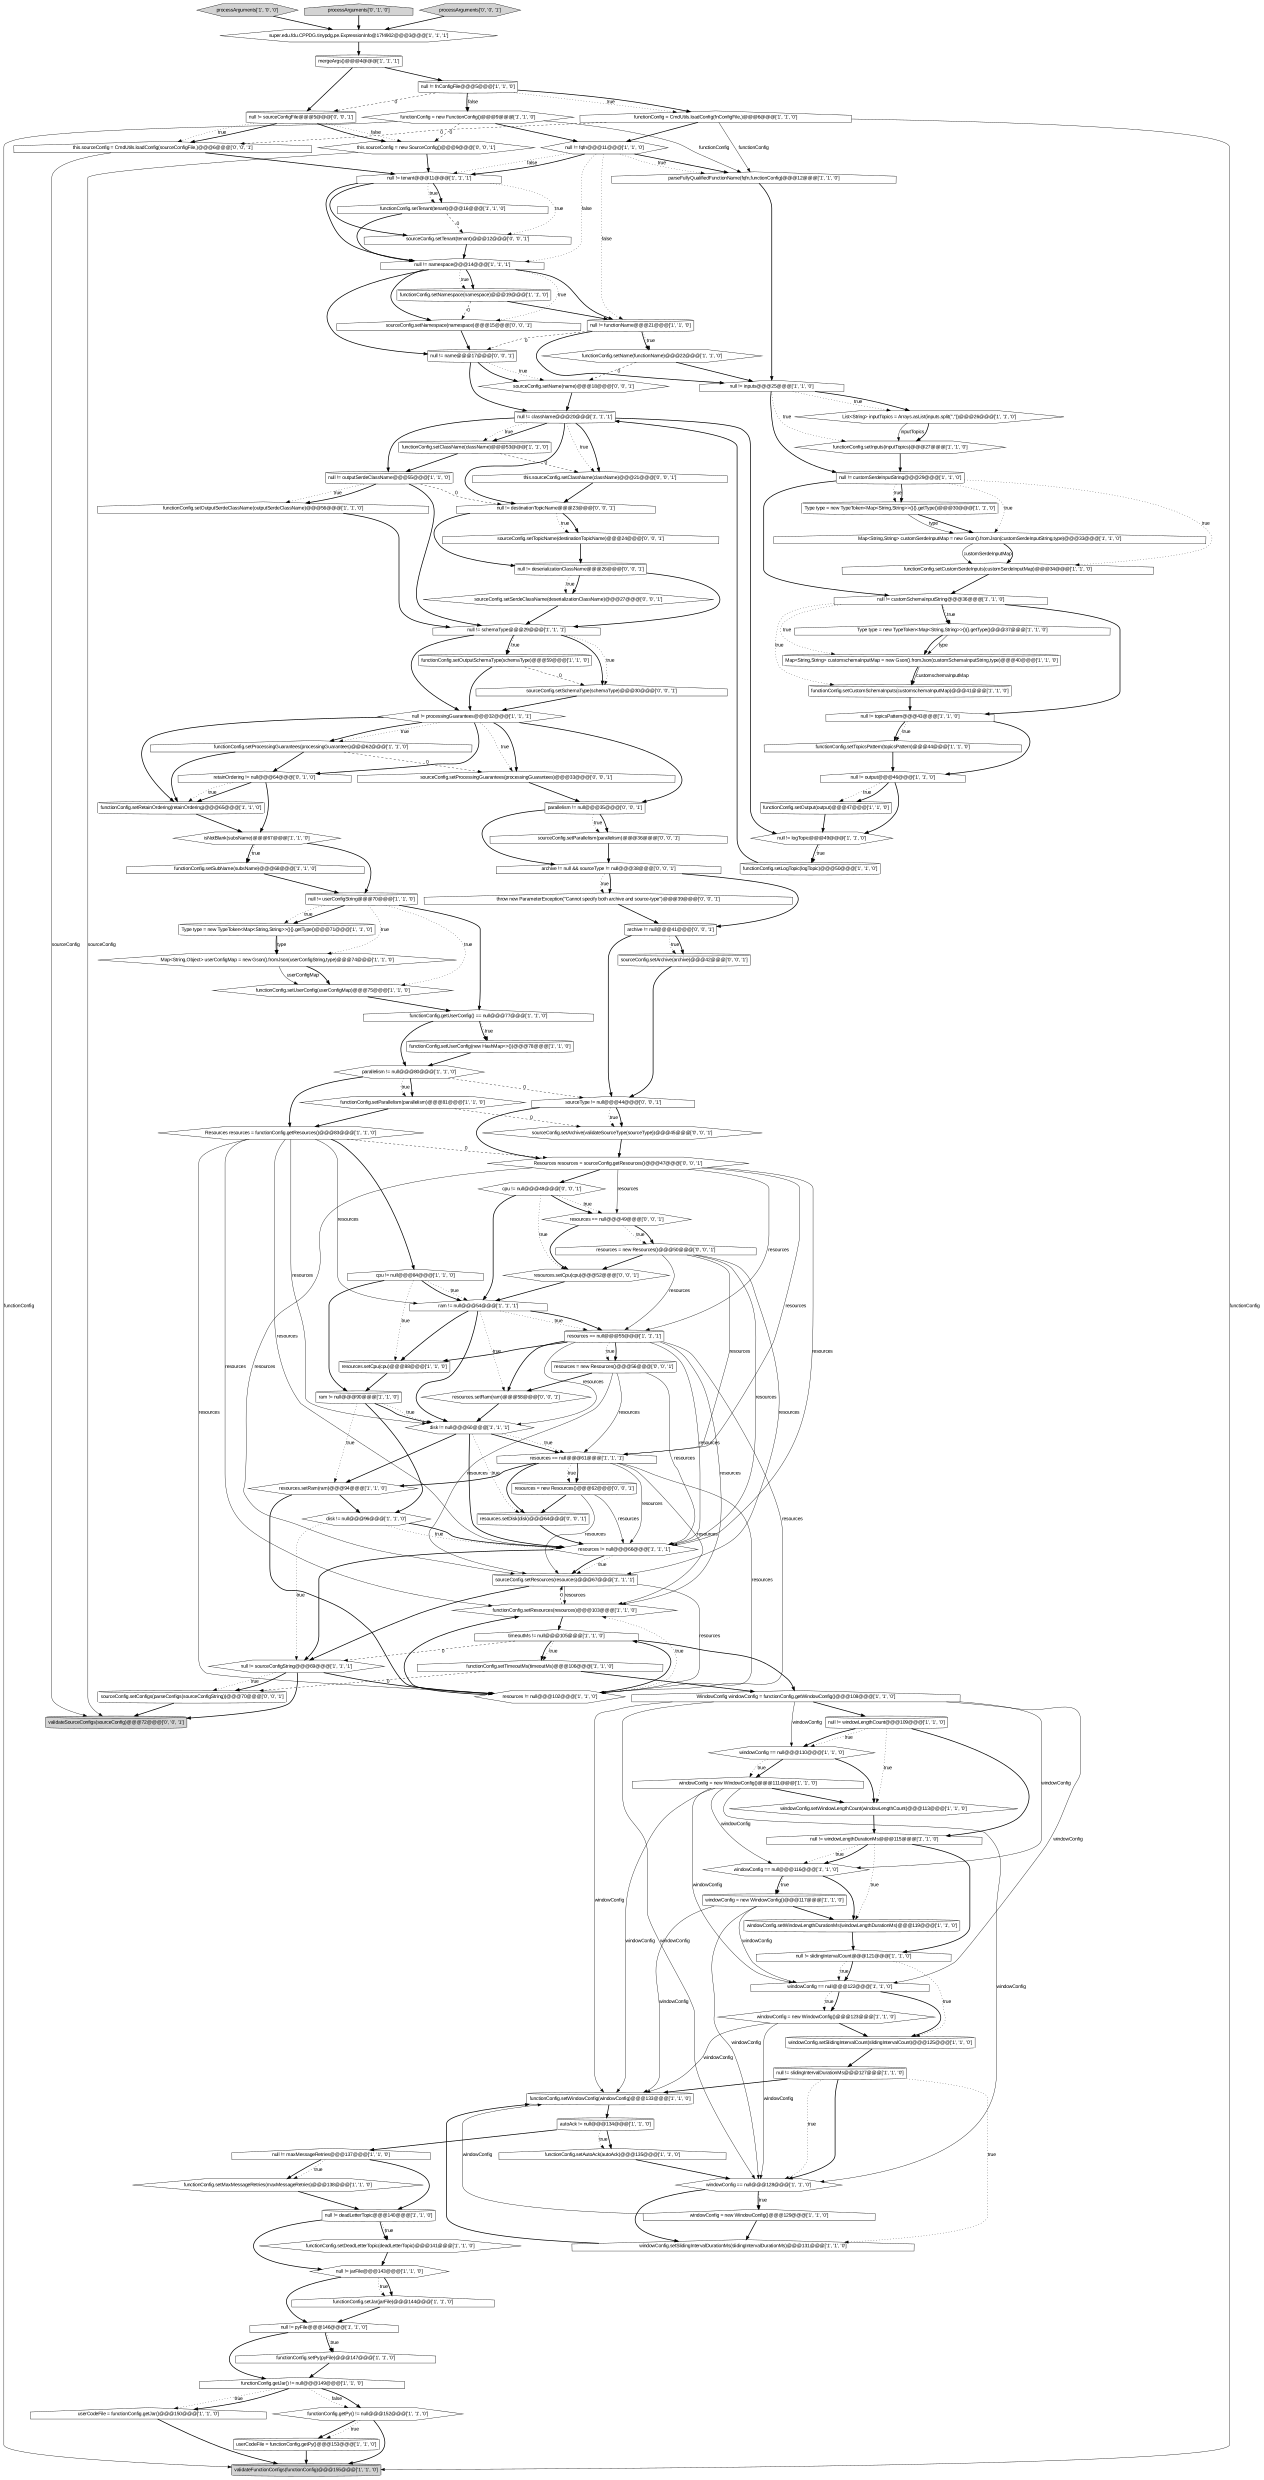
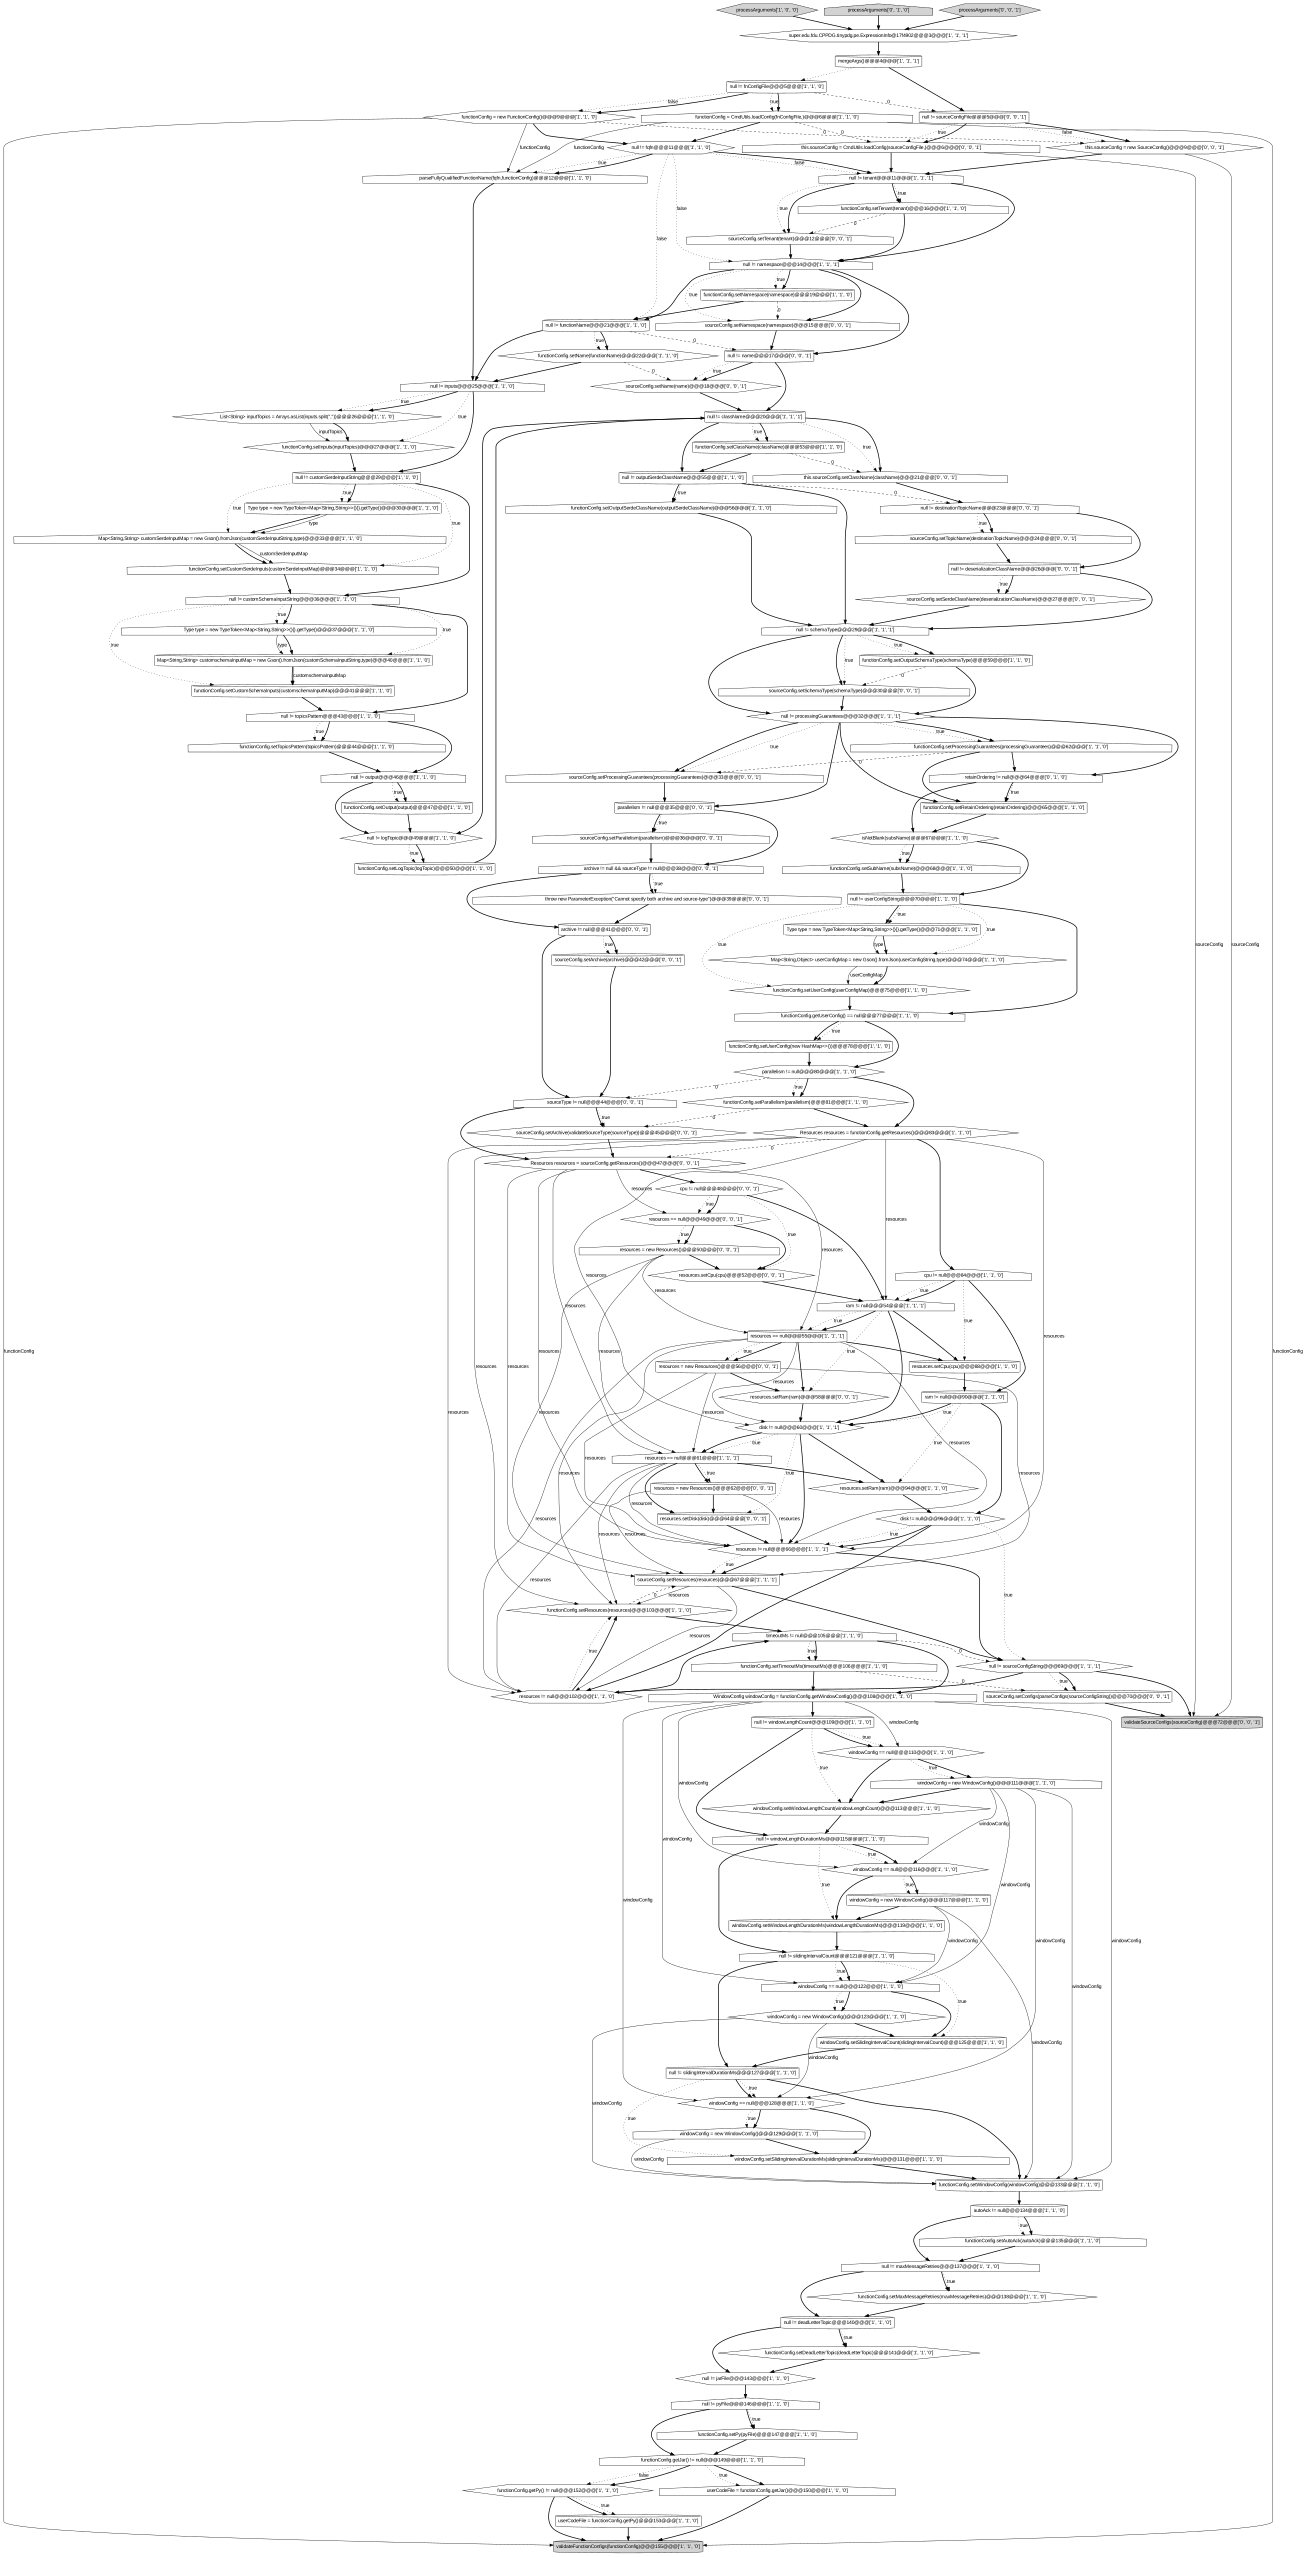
edge "mergeArgs()@@@4@@@['1', '1', '1']" -> "null != fnConfigFile@@@5@@@['1', '1', '0']": style bold -> dotted
edge "null != className@@@20@@@['1', '1', '1']" -> "null != destinationTopicName@@@23@@@['0', '0', '1']": removed
edge "resources = new Resources()@@@50@@@['0', '0', '1']" -> "resources != null@@@66@@@['1', '1', '1']": removed, label "resources"
edge "resources.setRam(ram)@@@94@@@['1', '1', '0']" -> "resources != null@@@102@@@['1', '1', '0']": now "disk != null@@@96@@@['1', '1', '0']" -> "resources != null@@@102@@@['1', '1', '0']"
edge "null != slidingIntervalCount@@@121@@@['1', '1', '0']" -> "null != slidingIntervalDurationMs@@@127@@@['1', '1', '0']": added
edge "windowConfig = new WindowConfig()@@@117@@@['1', '1', '0']" -> "windowConfig == null@@@128@@@['1', '1', '0']": removed, label "windowConfig"
edge "functionConfig.setAutoAck(autoAck)@@@135@@@['1', '1', '0']" -> "windowConfig == null@@@128@@@['1', '1', '0']": now "functionConfig.setAutoAck(autoAck)@@@135@@@['1', '1', '0']" -> "null != maxMessageRetries@@@137@@@['1', '1', '0']"
node "functionConfig.setJar(jarFile)@@@144@@@['1', '1', '0']": removed
